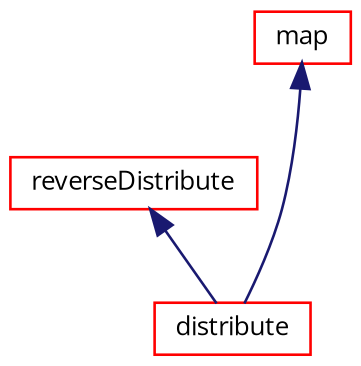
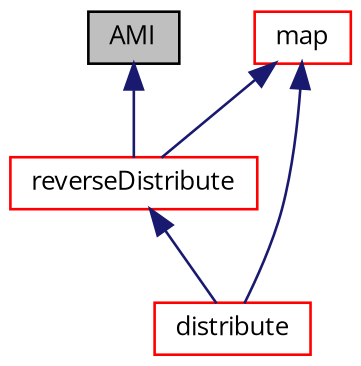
node "AMI": added
edge "reverseDistribute" -> "map": added
